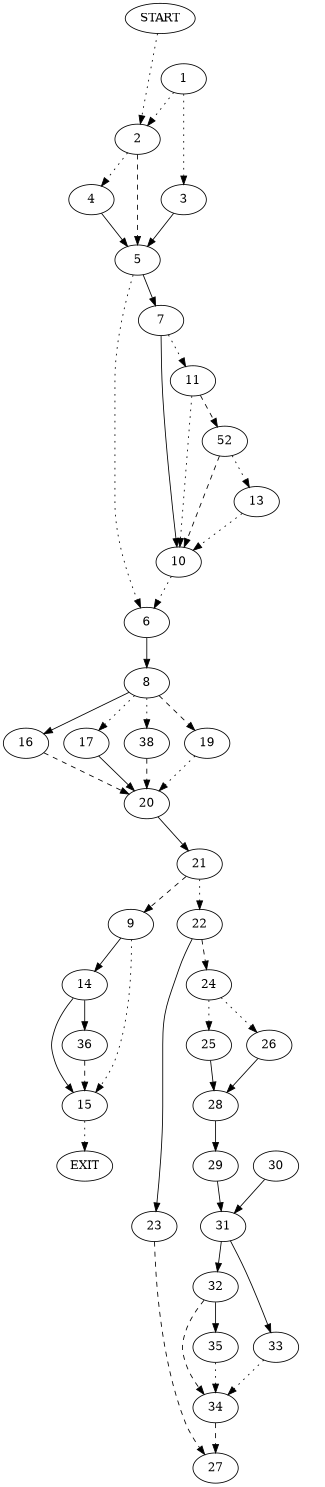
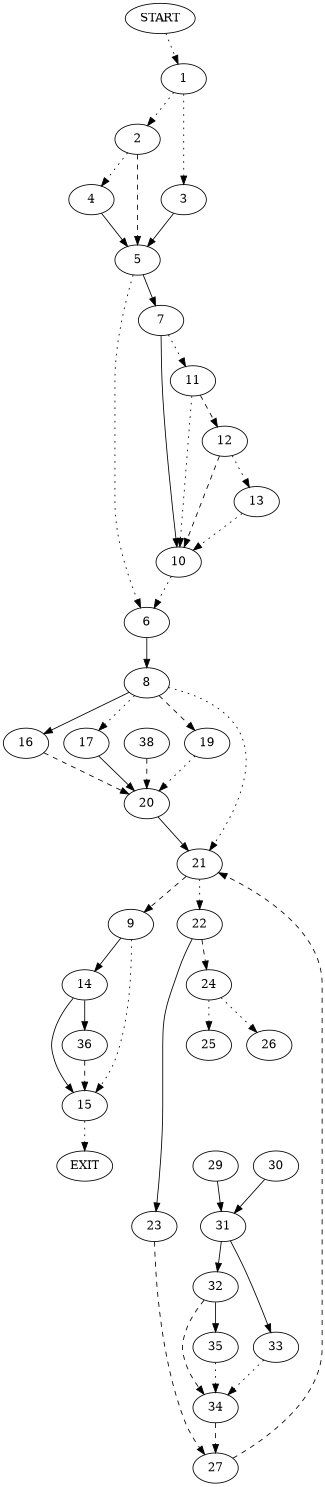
edge "START" -> "2": now "START" -> "1"
node "52": label "52" -> "12"
edge "8" -> "38": now "8" -> "21"
node "28": removed
edge "27" -> "21": added
